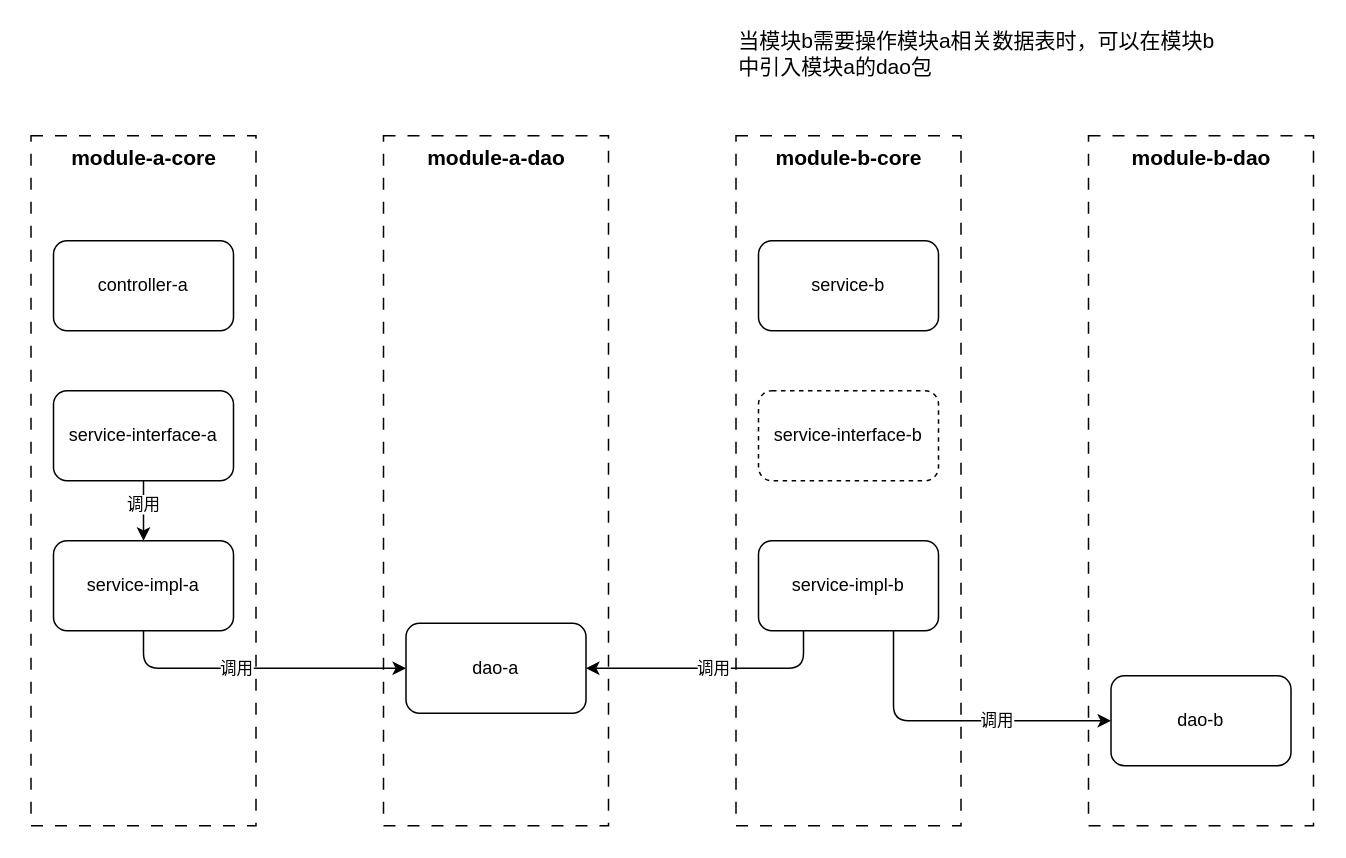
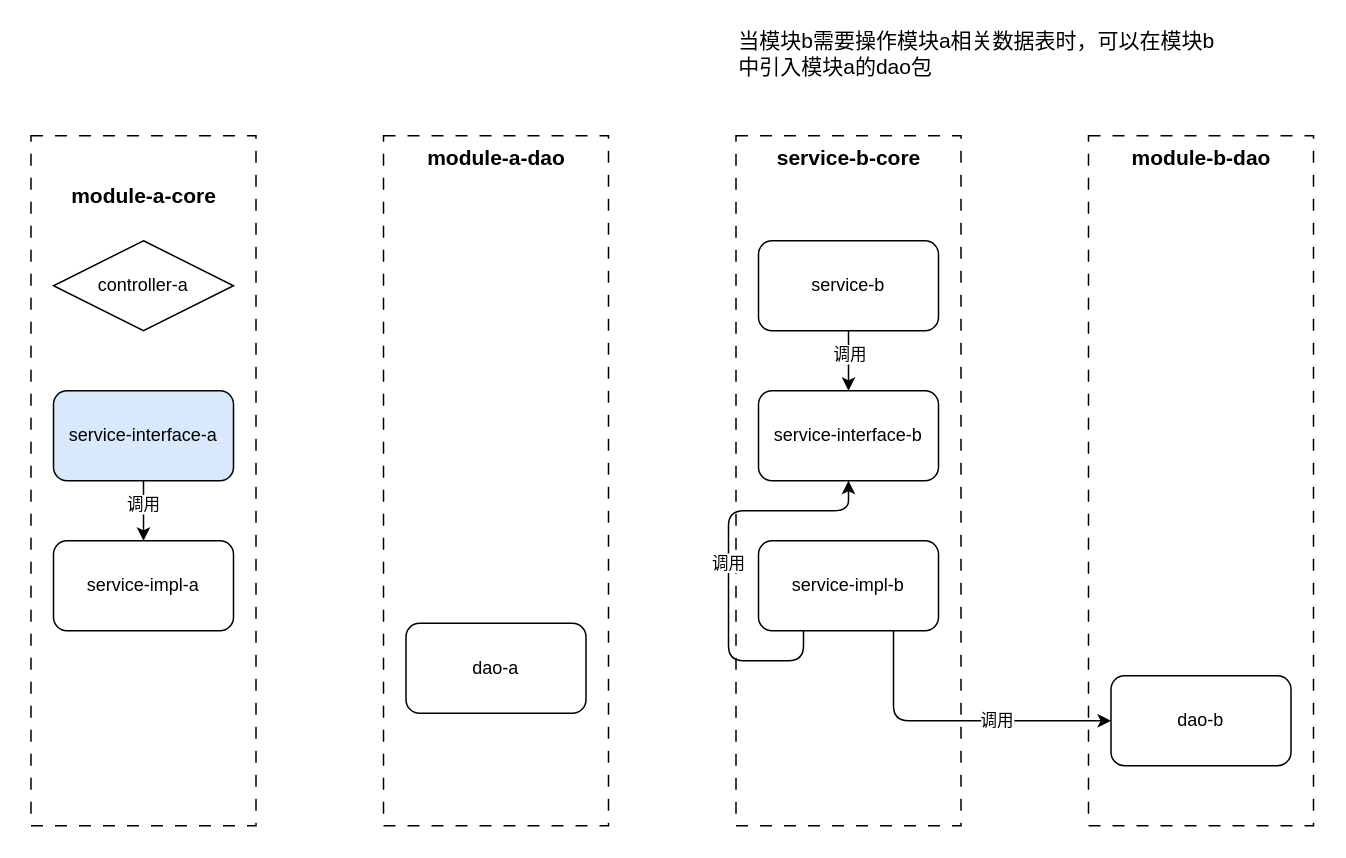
node "module-a-core": moved (143, 158) -> (143, 196)
node "module-b-core": label "module-b-core" -> "service-b-core"
node "controller-a": shape rounded rectangle -> diamond
edge "service-b" -> "service-interface-b": added, label "调用"
node "service-interface-a": fillcolor #ffffff -> #dae8fc
node "service-interface-b": style dashed -> solid
edge "service-impl-a" -> "dao-a": removed, label "调用"
edge "service-impl-b" -> "dao-a": now "service-impl-b" -> "service-interface-b"
